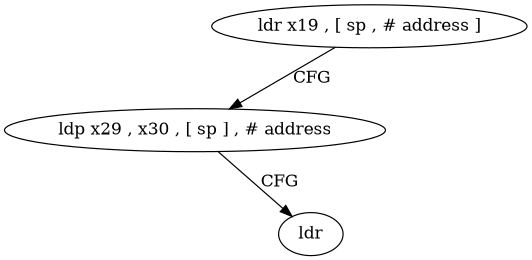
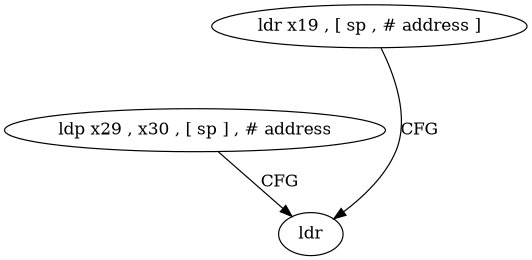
edge "ldr x19 , [ sp , # address ]" -> "ldp x29 , x30 , [ sp ] , # address": now "ldr x19 , [ sp , # address ]" -> "ldr"
